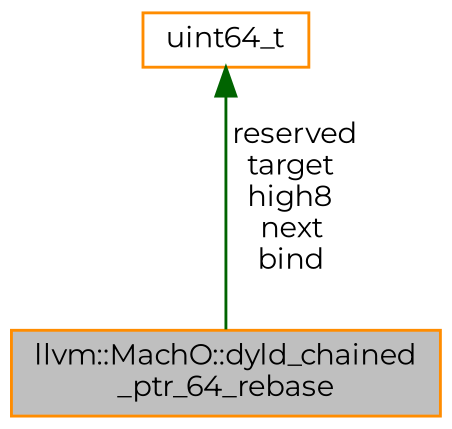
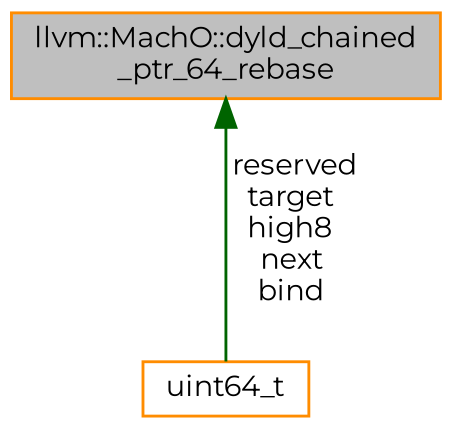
edge "llvm::MachO::dyld_chained _ptr_64_rebase" -> "uint64_t": reversed
